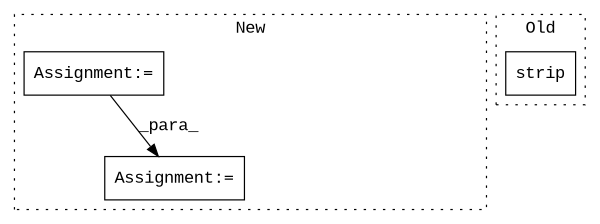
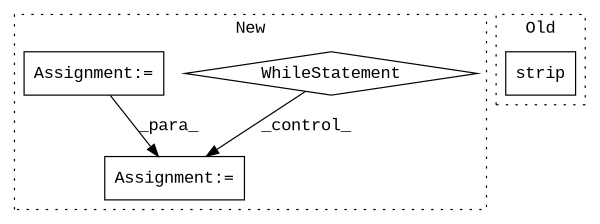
node "WhileStatement": added
